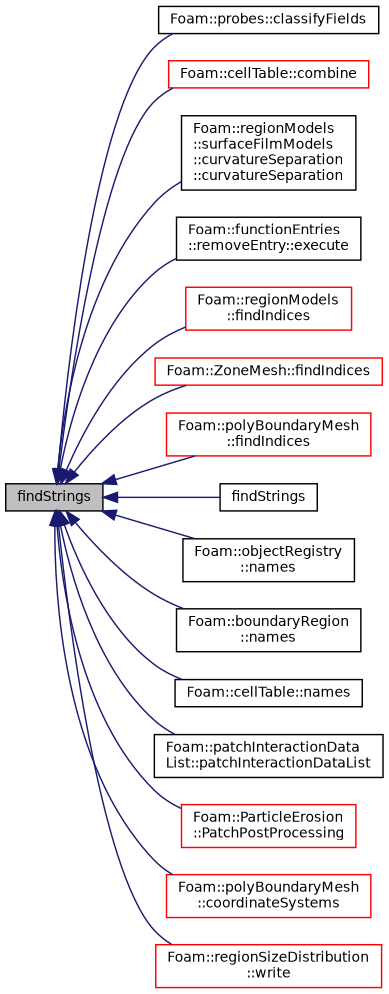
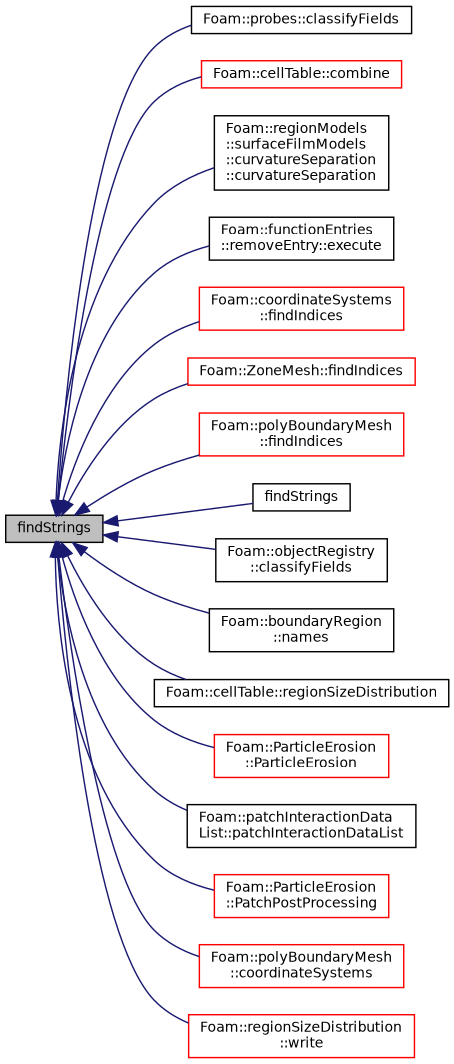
node "Foam::regionModels ::findIndices": label "Foam::regionModels ::findIndices" -> "Foam::coordinateSystems ::findIndices"
node "Foam::objectRegistry ::names": label "Foam::objectRegistry ::names" -> "Foam::objectRegistry ::classifyFields"
node "Foam::cellTable::names": label "Foam::cellTable::names" -> "Foam::cellTable::regionSizeDistribution"
node "Foam::ParticleErosion ::ParticleErosion": added
